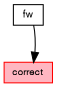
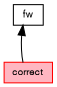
edge "fw" -> "correct": reversed
